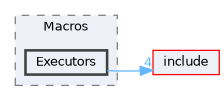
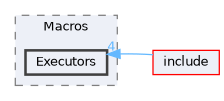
edge "Executors" -> "include": reversed
